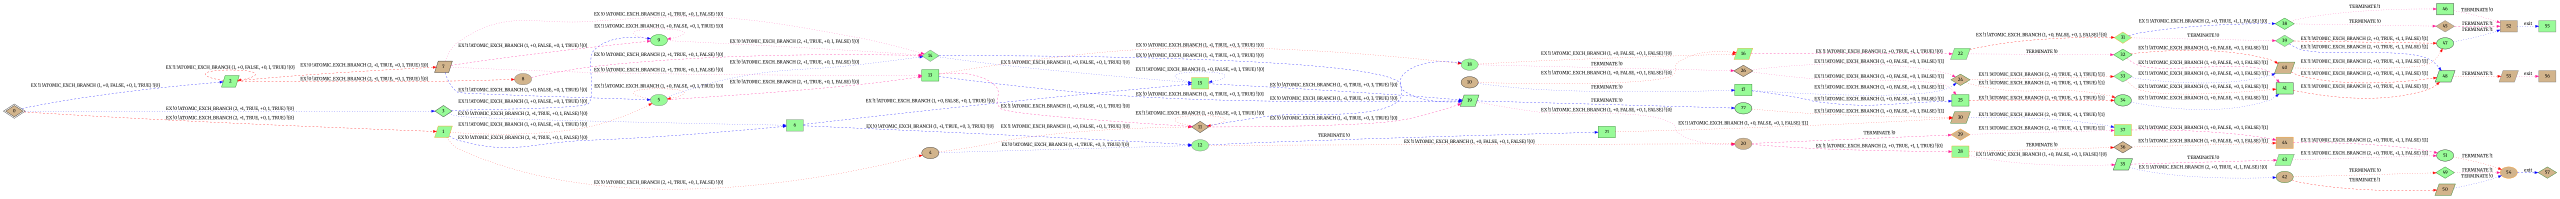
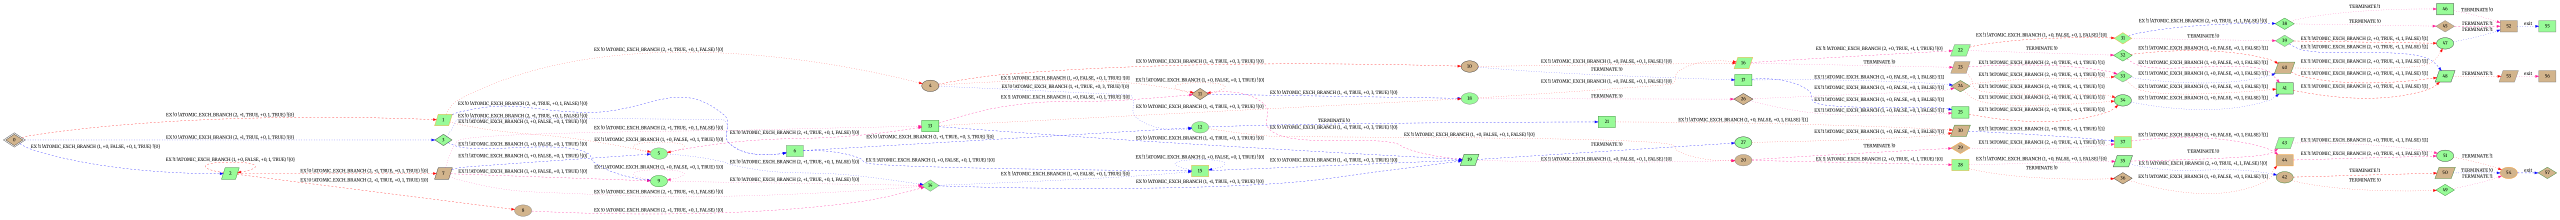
edge "4" -> "10": added, label "EX !0 !ATOMIC_EXCH_BRANCH (1, +1, TRUE, +0, 3, TRUE) !{0}"
node "23": added
edge "30" -> "37": style dotted -> dashed
